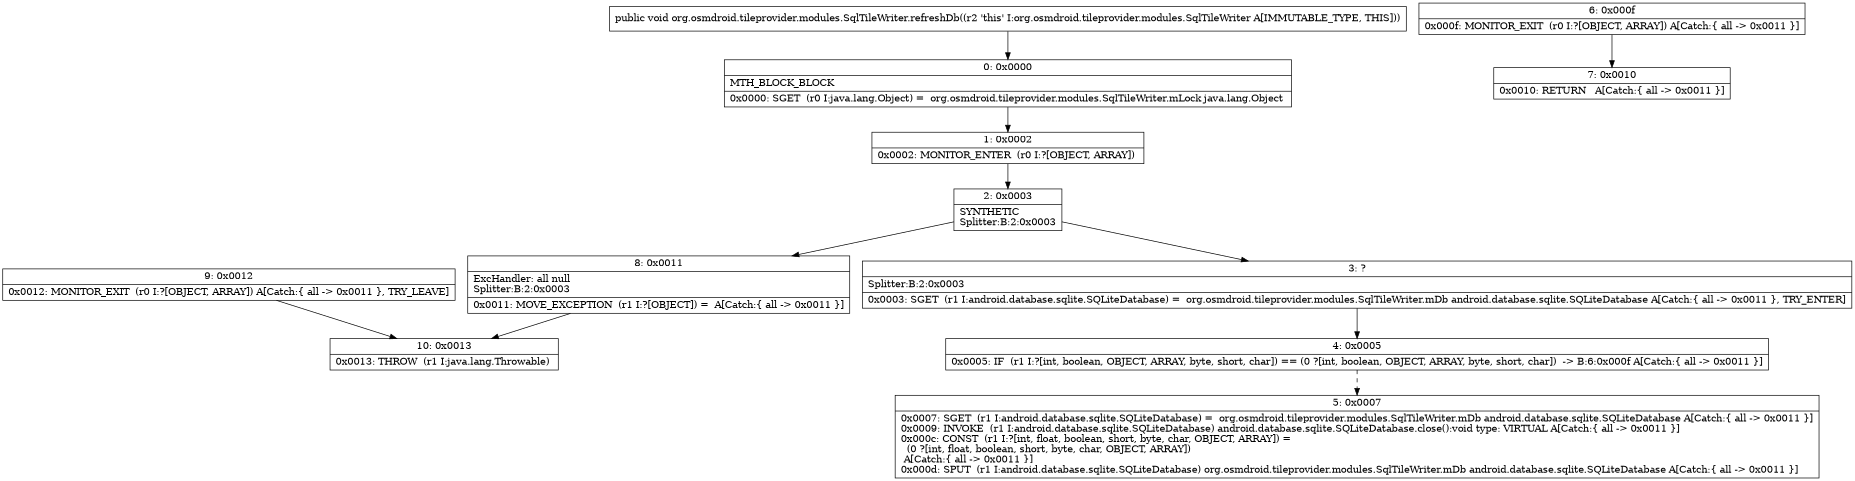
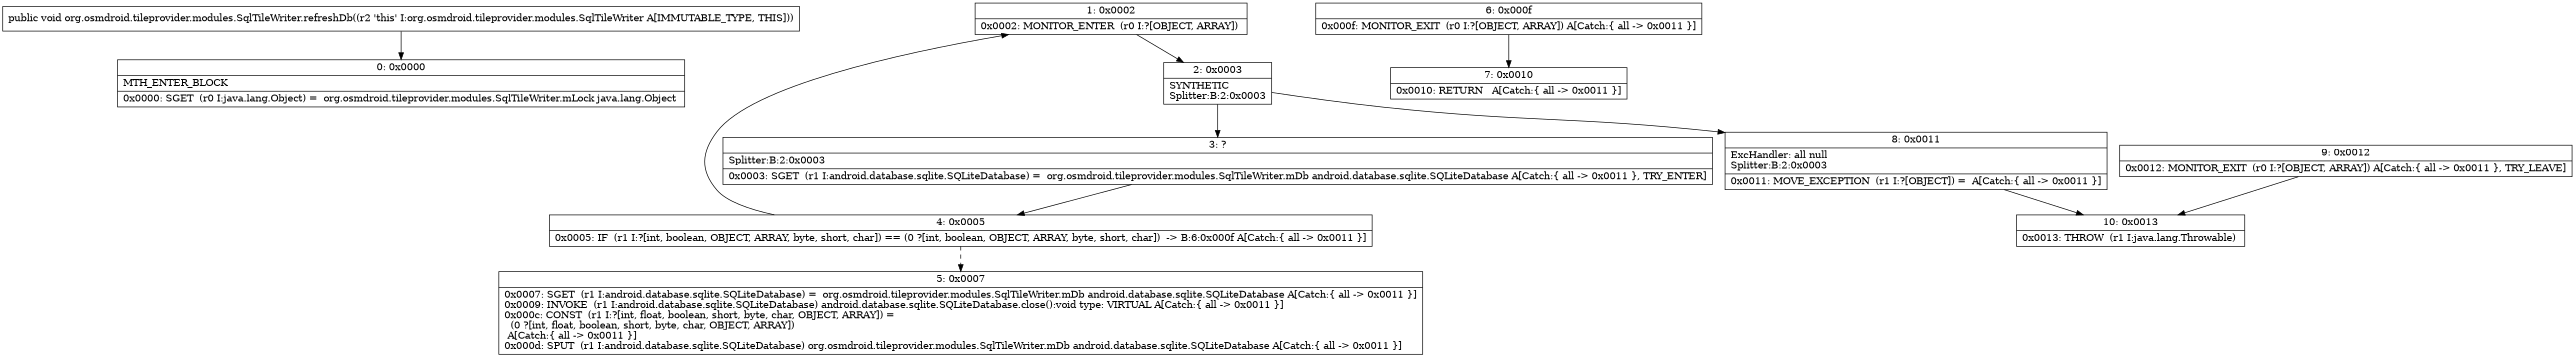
node "0: 0x0000": text "MTH_BLOCK_BLOCK" -> "MTH_ENTER_BLOCK"
edge "0: 0x0000" -> "1: 0x0002": now "4: 0x0005" -> "1: 0x0002"
